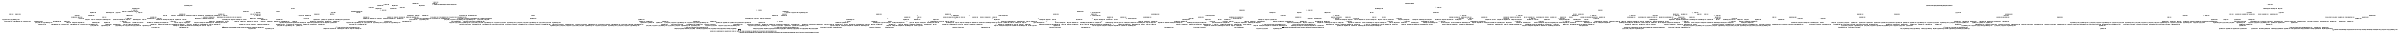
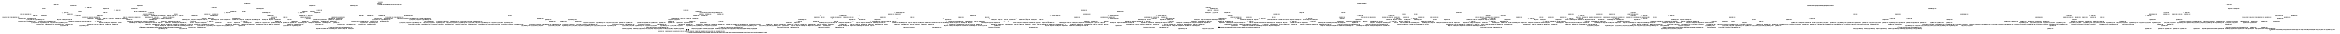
edge "s18" -> "s80": added, label "FINISHED / TIMEOUT"
edge "s98" -> "s93": removed, label "ECDH_CLIENT_HELLO / TIMEOUT"
edge "s9" -> "s7": added, label "CHANGE_CIPHER_SPEC / TIMEOUT"
